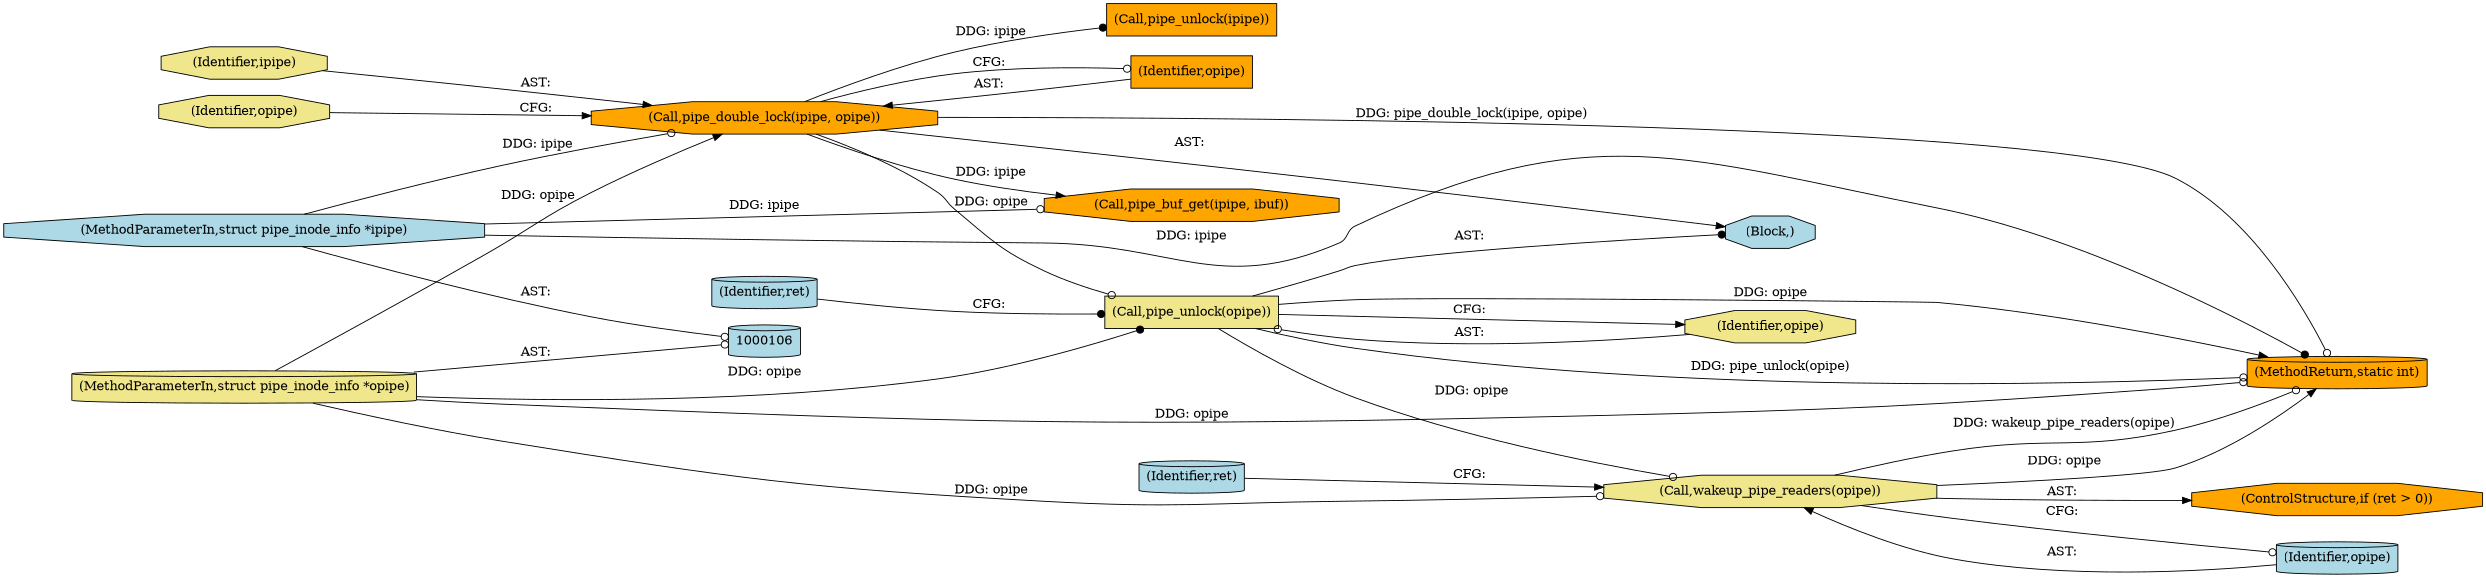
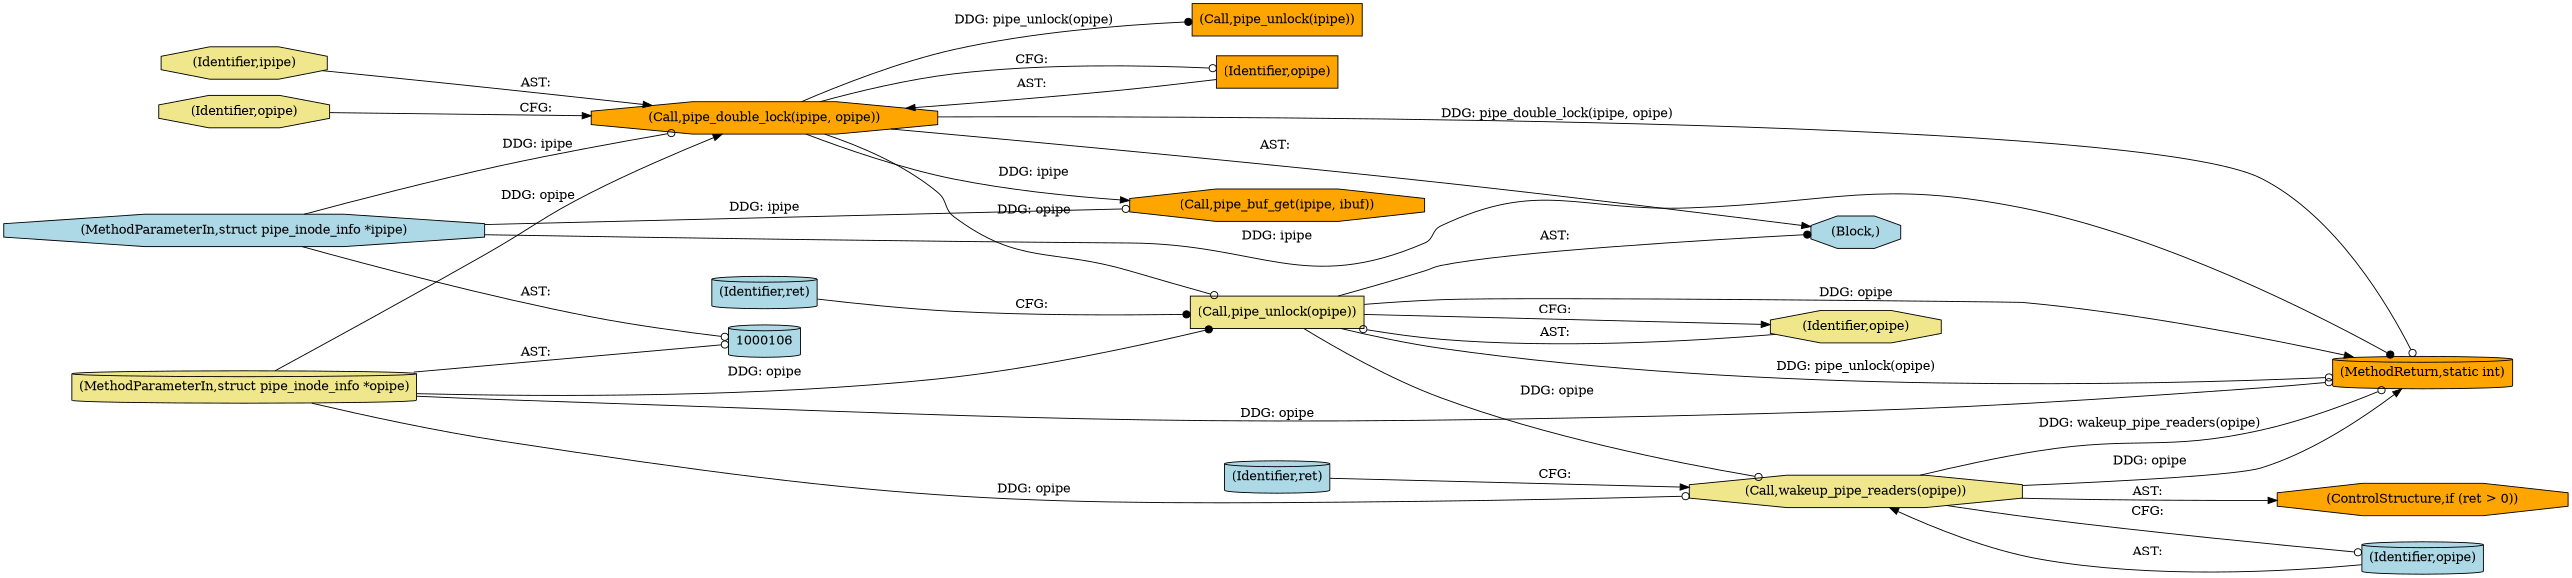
edge "(Call,pipe_double_lock(ipipe, opipe))" -> "(Call,pipe_unlock(ipipe))": label "DDG: ipipe" -> "DDG: pipe_unlock(opipe)"
